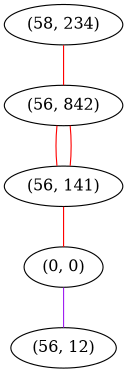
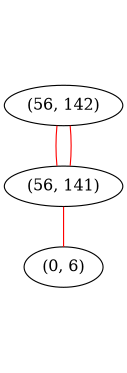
node "(58, 234)": removed
node "(56, 842)": label "(56, 842)" -> "(56, 142)"
node "(0, 0)": label "(0, 0)" -> "(0, 6)"
node "(56, 12)": removed
